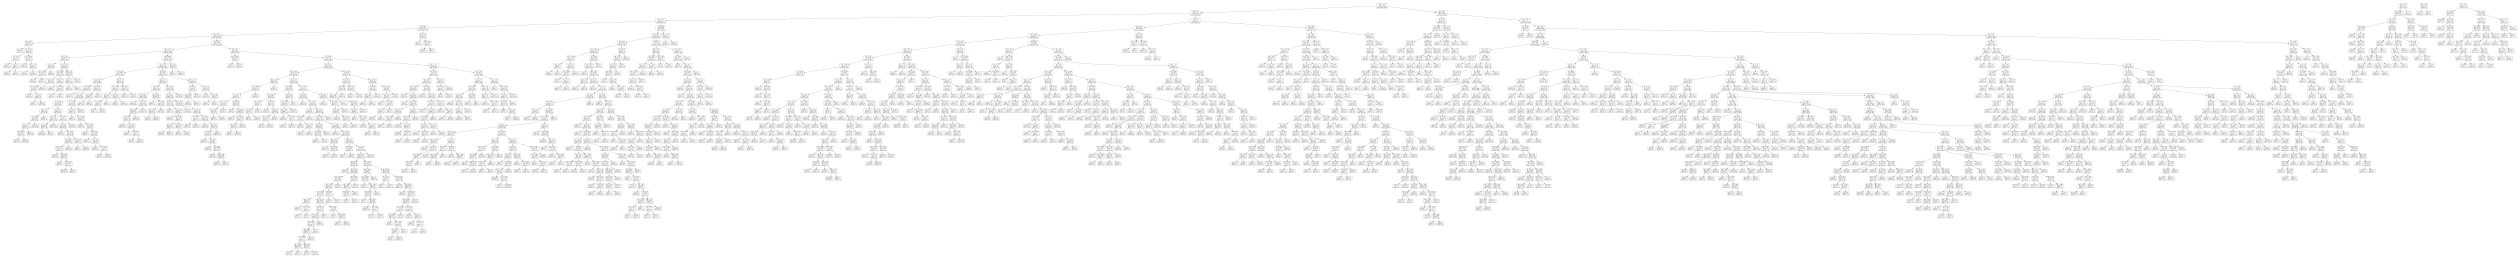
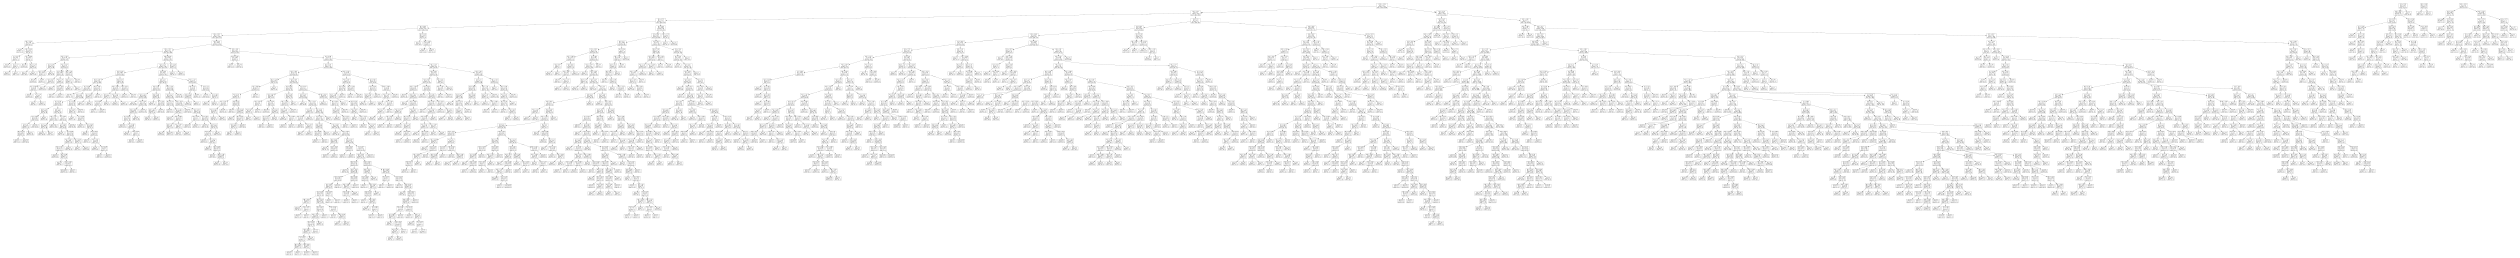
node "X[1] <= -0.202 gini = 0.444 samples = 30 value = [10, 20]": removed
